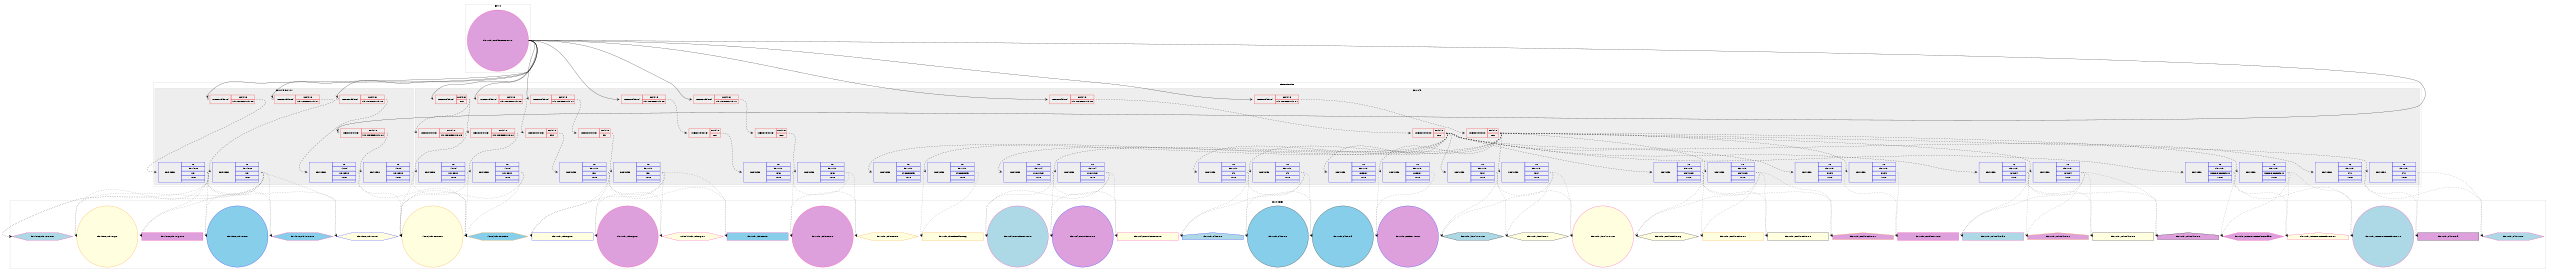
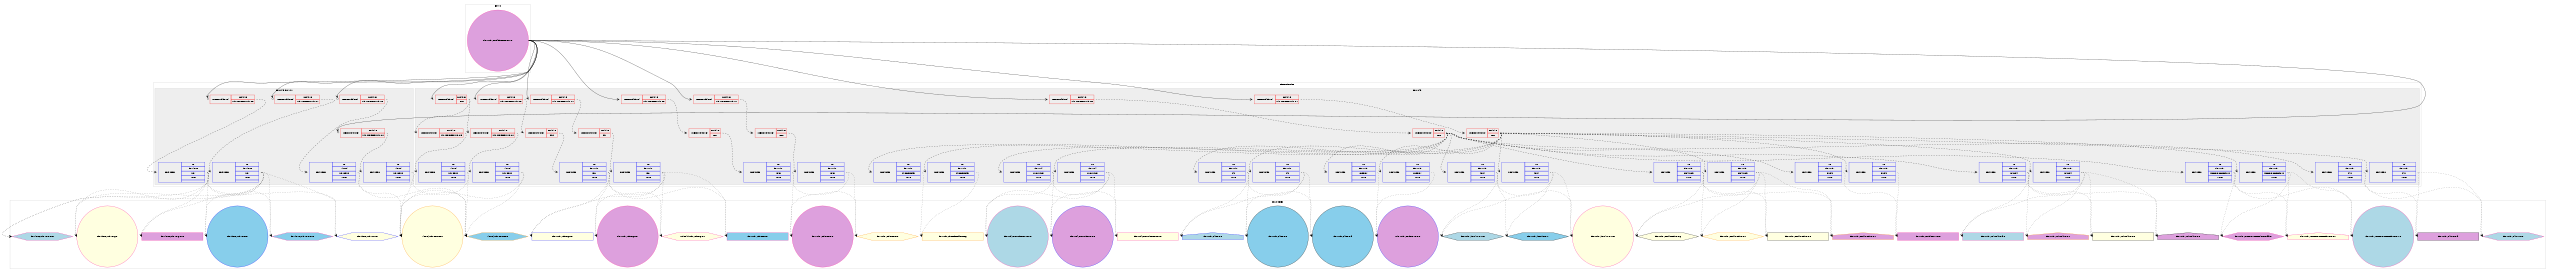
node "dev-lang/ruby-2.6.1": color darkorange -> deeppink
node "dev-ruby/coderay-1.1.2": label "dev-ruby/coderay-1.1.2" -> "ruby-ruby/coderay-1.1.2"
node "dev-ruby/haml-5.0.4": fillcolor lightyellow -> skyblue
node "dev-ruby/asciimath-1.0.4": shape box -> hexagon
